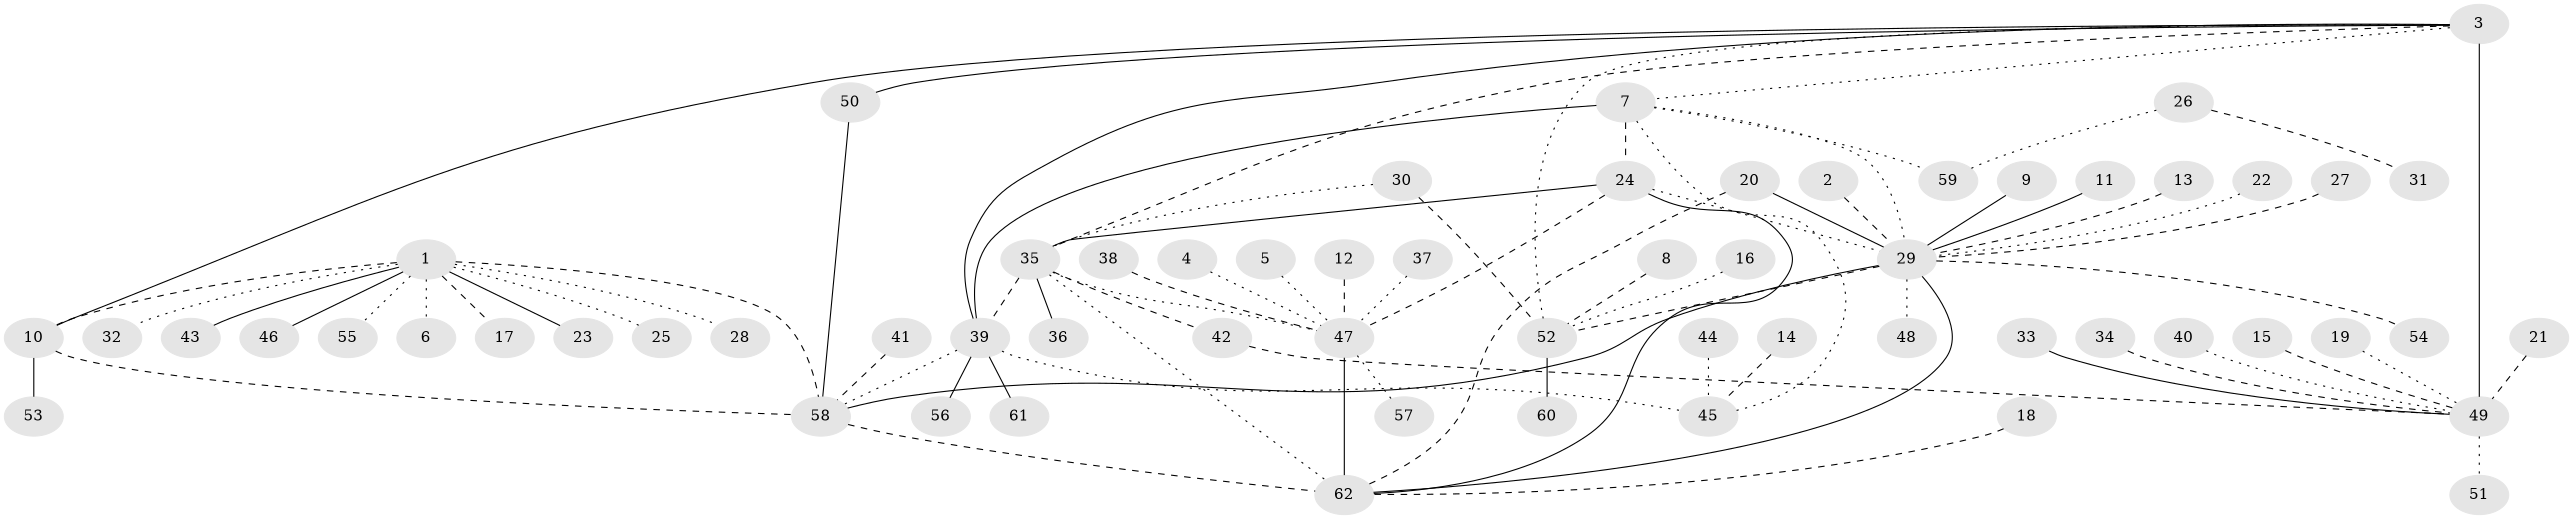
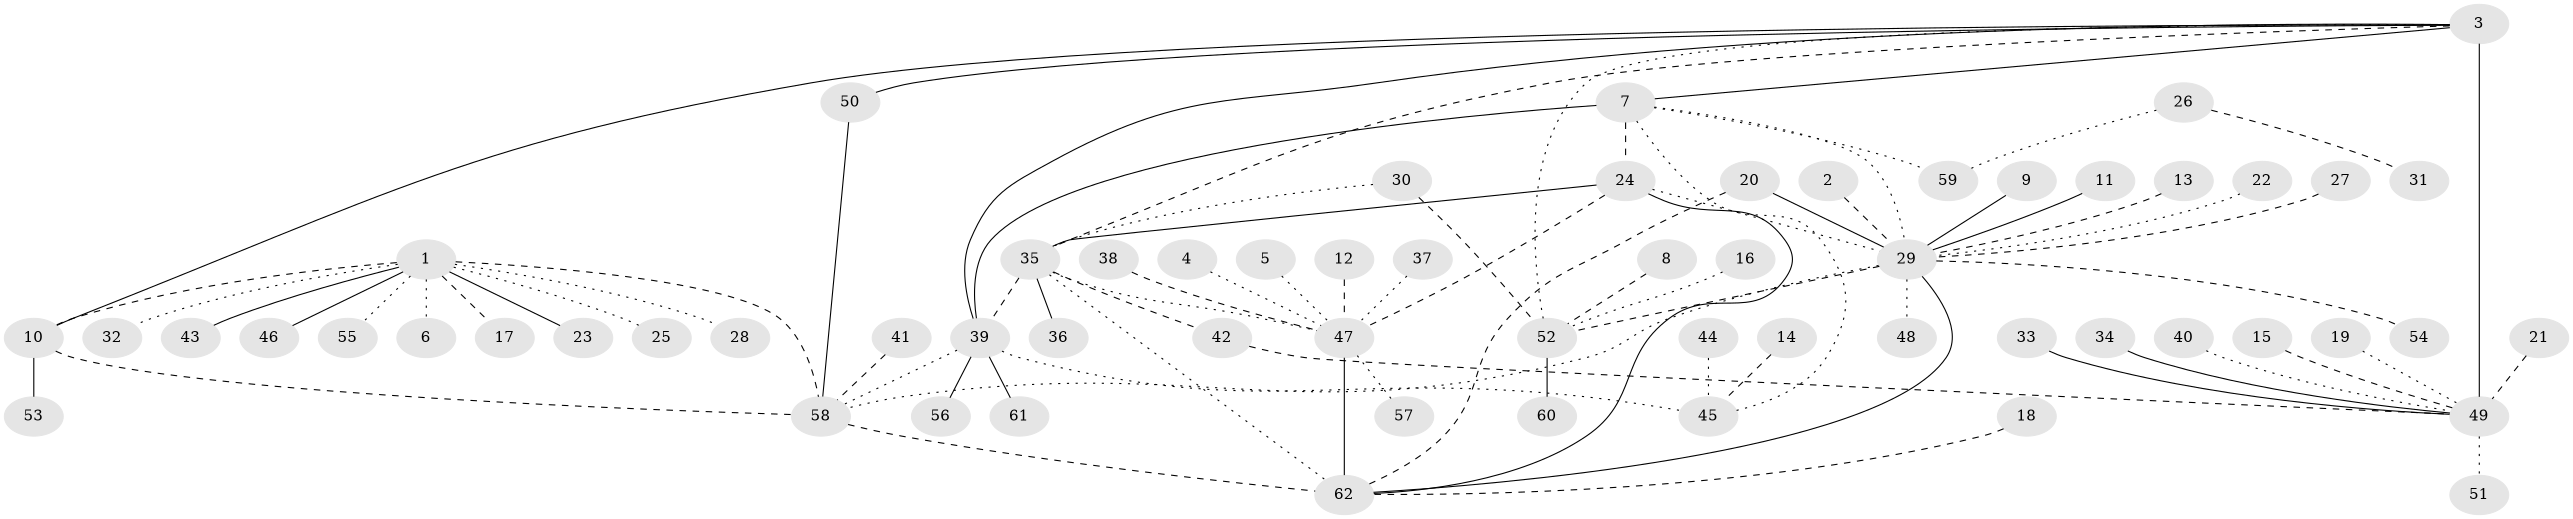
edge "3" -- "7": style dotted -> solid
edge "29" -- "58": style solid -> dotted
edge "34" -- "49": style dashed -> solid
